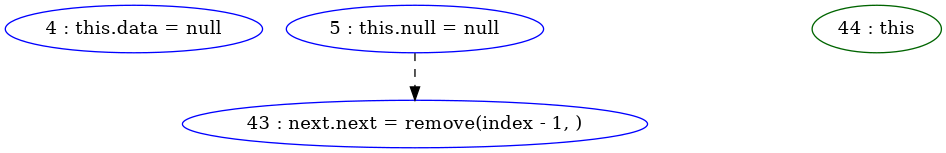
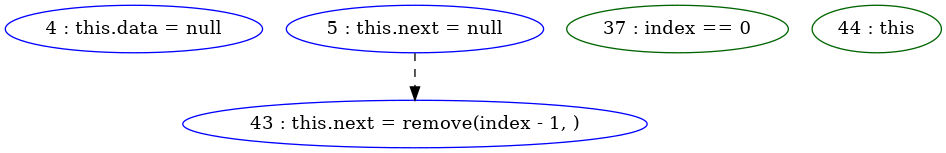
node "5 : this.null = null": label "5 : this.null = null" -> "5 : this.next = null"
node "37 : index == 0": added
node "43 : next.next = remove(index - 1, )": label "43 : next.next = remove(index - 1, )" -> "43 : this.next = remove(index - 1, )"
